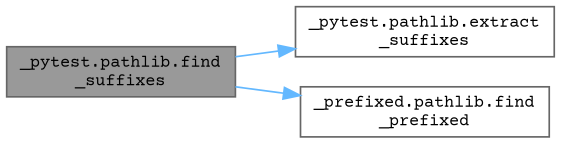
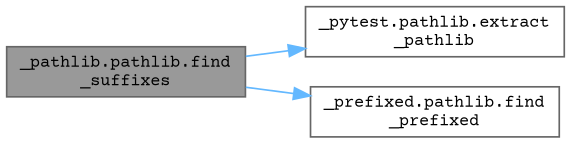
node "_pytest.pathlib.extract _suffixes": label "_pytest.pathlib.extract _suffixes" -> "_pytest.pathlib.extract _pathlib"
node "_pytest.pathlib.find _suffixes": label "_pytest.pathlib.find _suffixes" -> "_pathlib.pathlib.find _suffixes"
